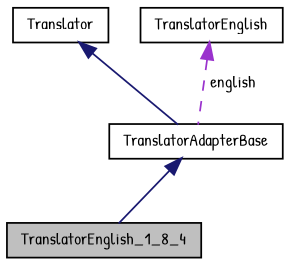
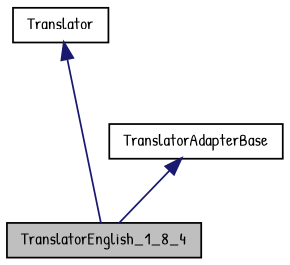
node "TranslatorEnglish": removed
edge "TranslatorAdapterBase" -> "Translator": now "TranslatorEnglish_1_8_4" -> "Translator"
